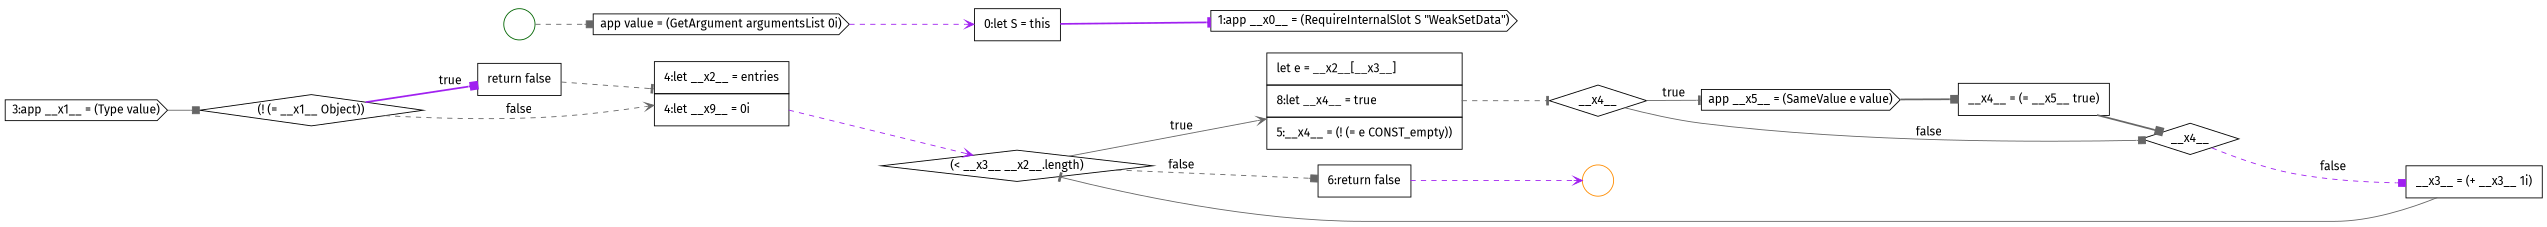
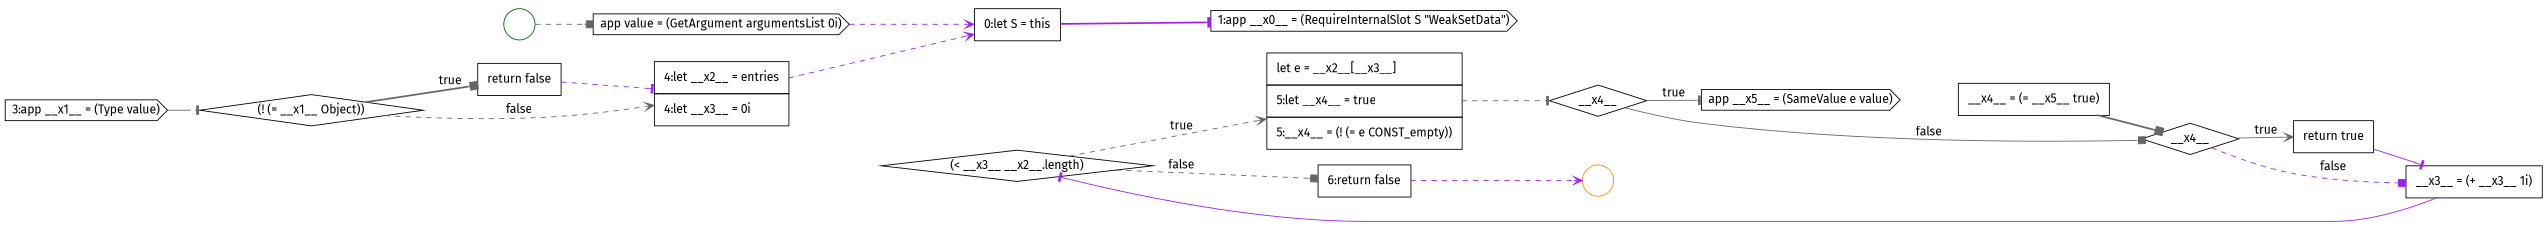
edge "return false" -> "4:let __x2__ = entries": color gray40 -> purple
edge "(! (= __x1__ Object))" -> "return false": color purple -> gray40
edge "app __x5__ = (SameValue e value)" -> "__x4__ = (= __x5__ true)": removed
node "let e = __x2__[__x3__]": text "8:let __x4__ = true" -> "5:let __x4__ = true"
node "4:let __x2__ = entries": text "4:let __x9__ = 0i" -> "4:let __x3__ = 0i"
edge "3:app __x1__ = (Type value)" -> "(! (= __x1__ Object))": arrowhead box -> tee
edge "4:let __x2__ = entries" -> "(< __x3__ __x2__.length)": now "4:let __x2__ = entries" -> "0:let S = this"
node "return true": added
edge "(< __x3__ __x2__.length)" -> "let e = __x2__[__x3__]": style solid -> dashed
edge "__x3__ = (+ __x3__ 1i)" -> "(< __x3__ __x2__.length)": color gray40 -> purple
